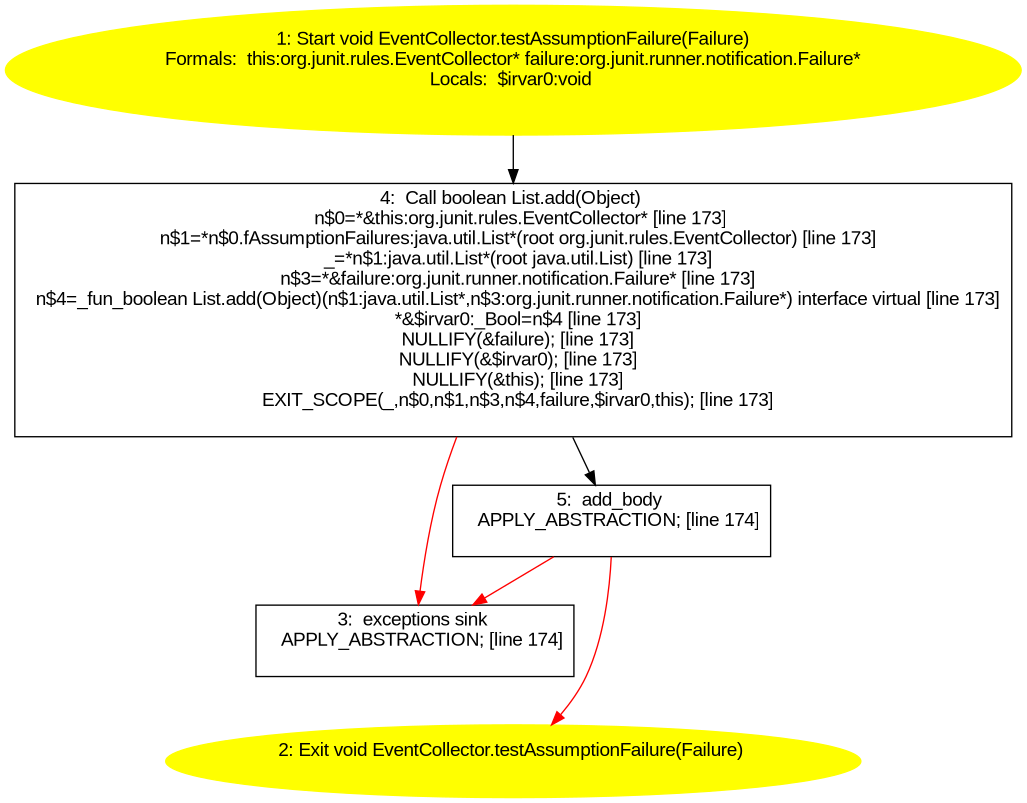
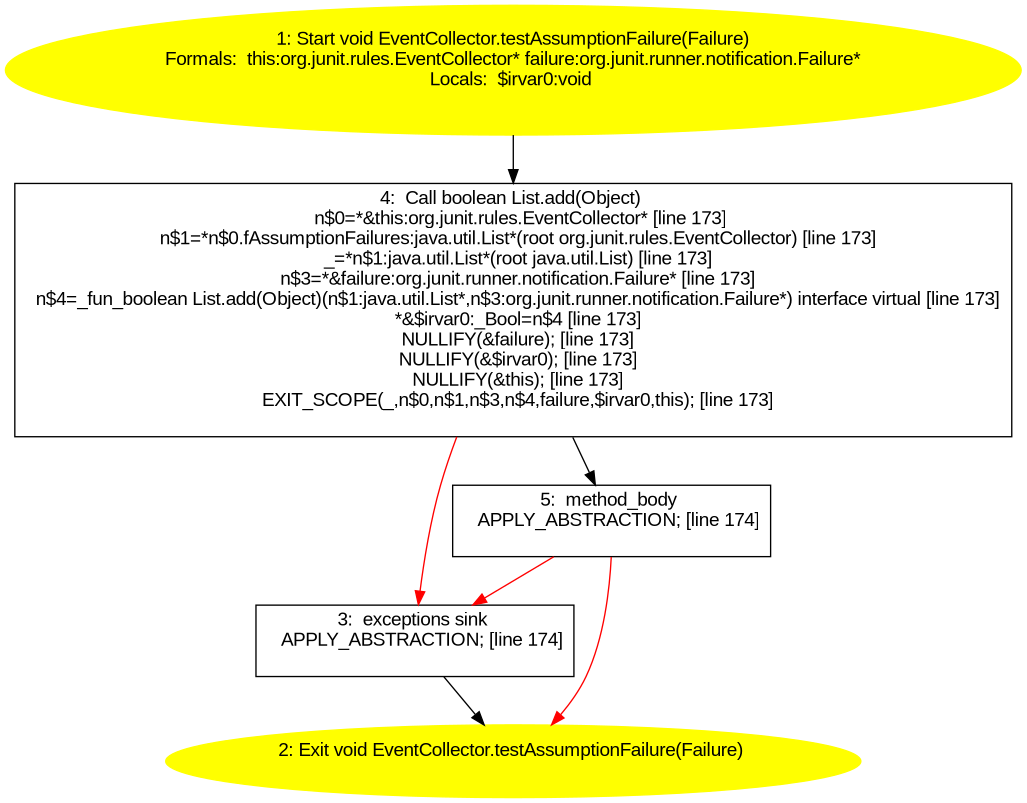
node "5:  add_body APPLY_ABSTRACTION; [line 174]": label "5:  add_body APPLY_ABSTRACTION; [line 174]" -> "5:  method_body APPLY_ABSTRACTION; [line 174]"
edge "3:  exceptions sink APPLY_ABSTRACTION; [line 174]" -> "2: Exit void EventCollector.testAssumptionFailure(Failure)": added
